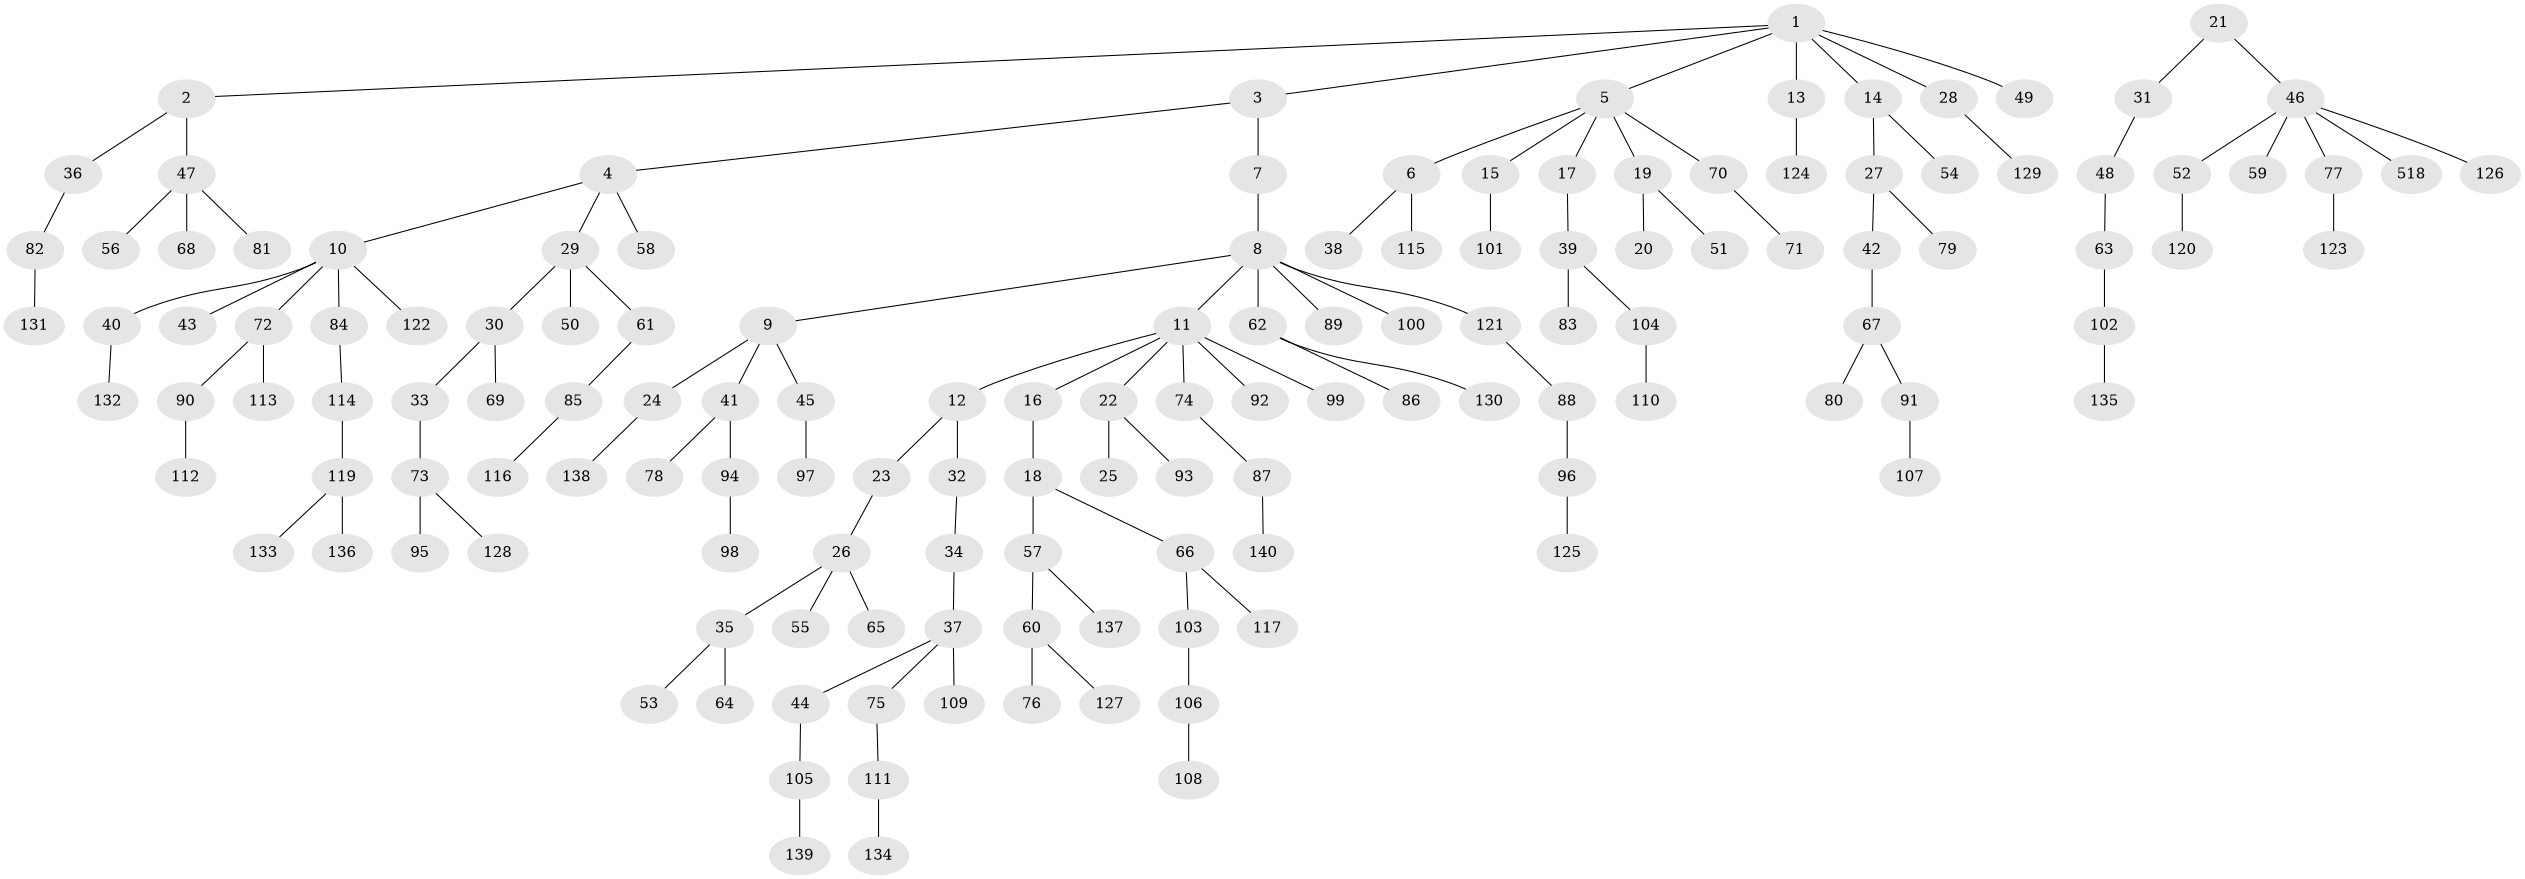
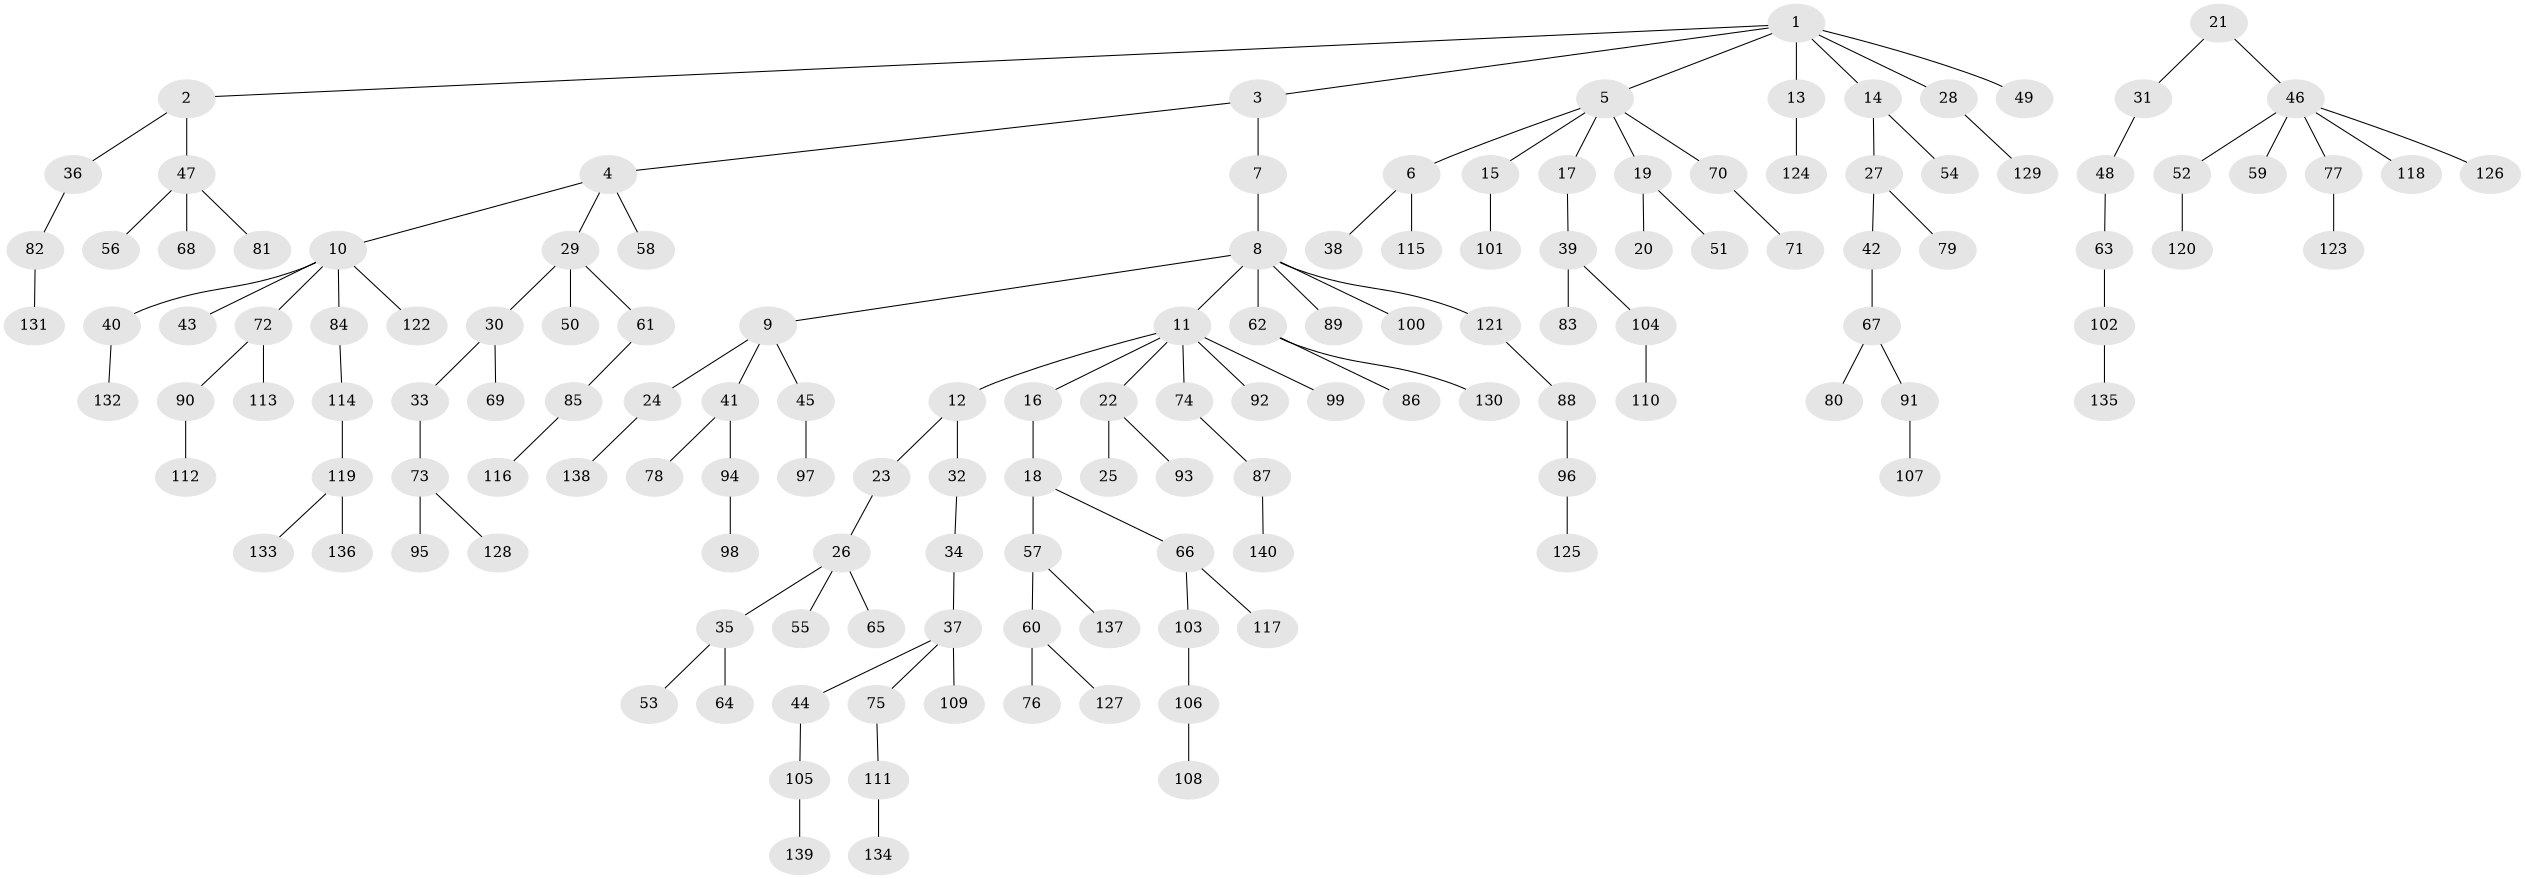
node "518": label "518" -> "118"
